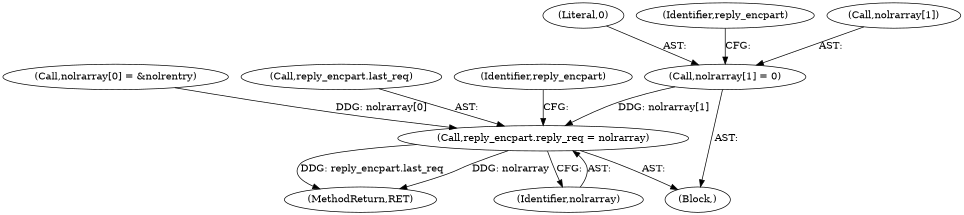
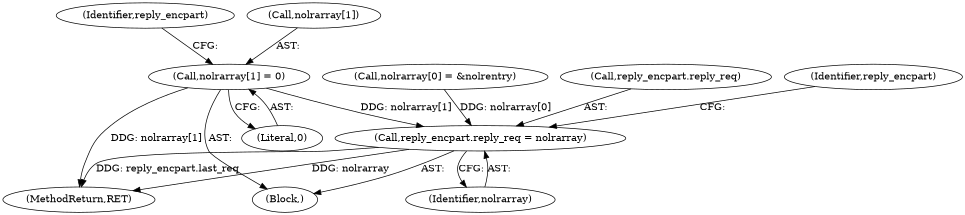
node "(Call,reply_encpart.last_req)": label "(Call,reply_encpart.last_req)" -> "(Call,reply_encpart.reply_req)"
edge "(Call,nolrarray[1] = 0)" -> "(Literal,0)": added, label "CFG:"
edge "(Call,nolrarray[1] = 0)" -> "(MethodReturn,RET)": added, label "DDG: nolrarray[1]"
